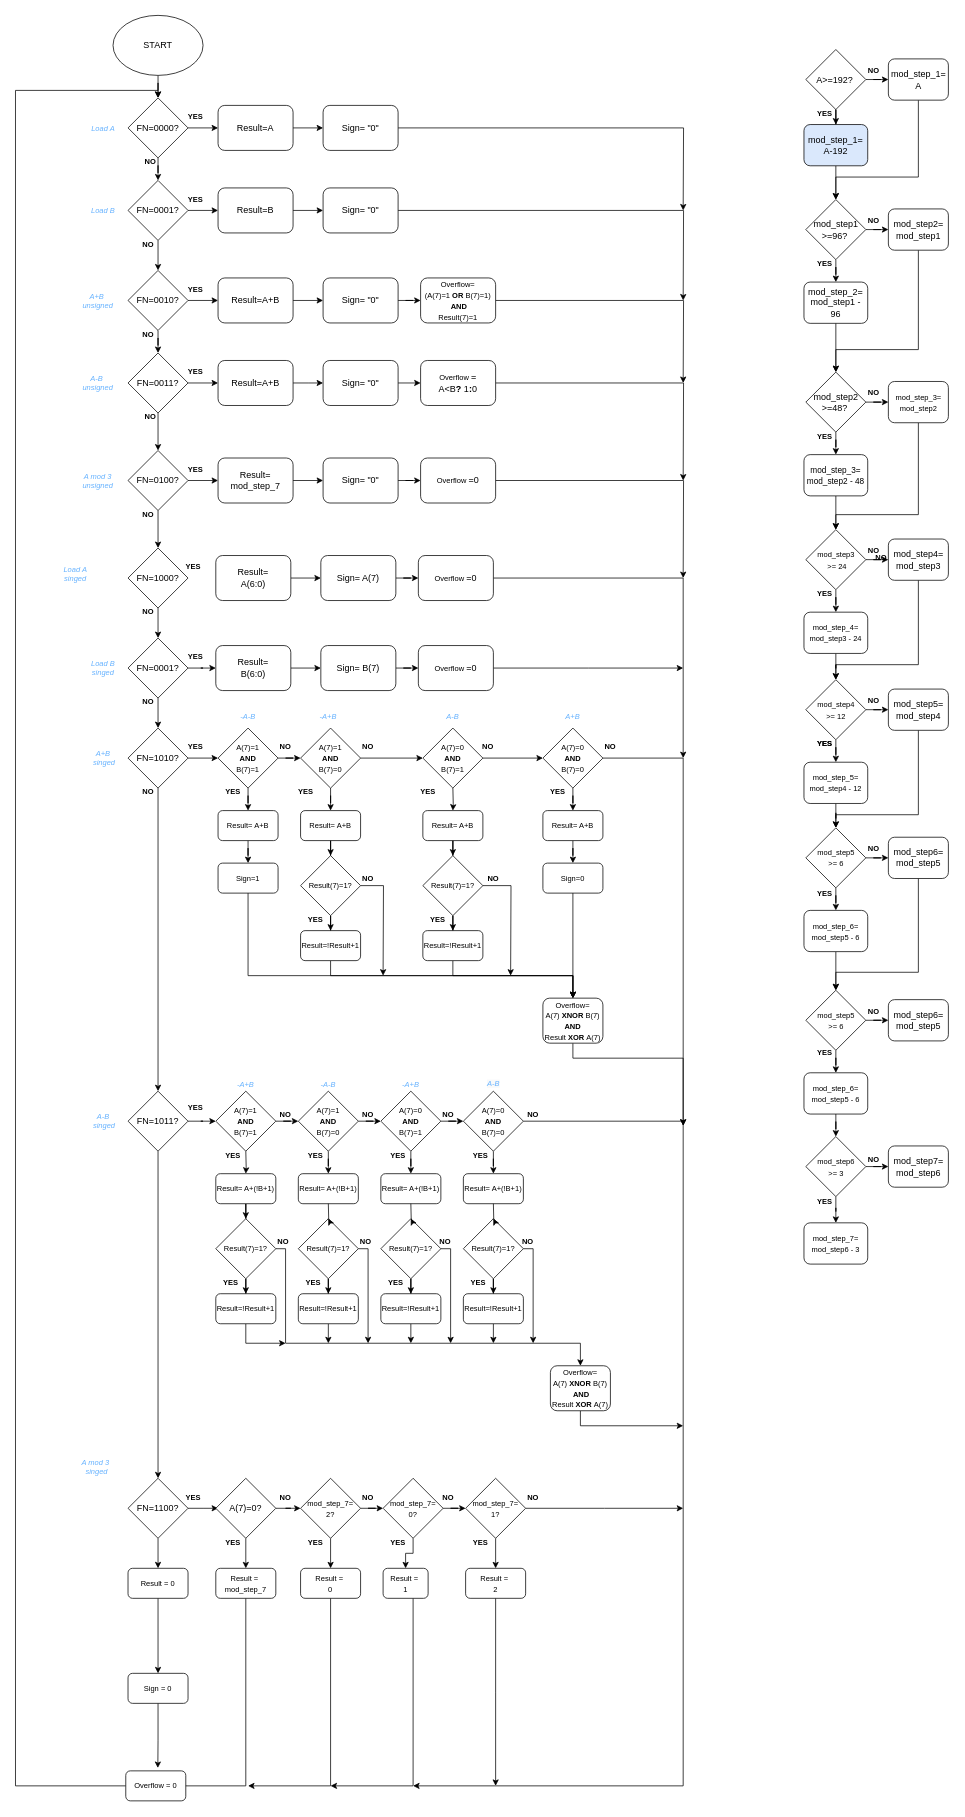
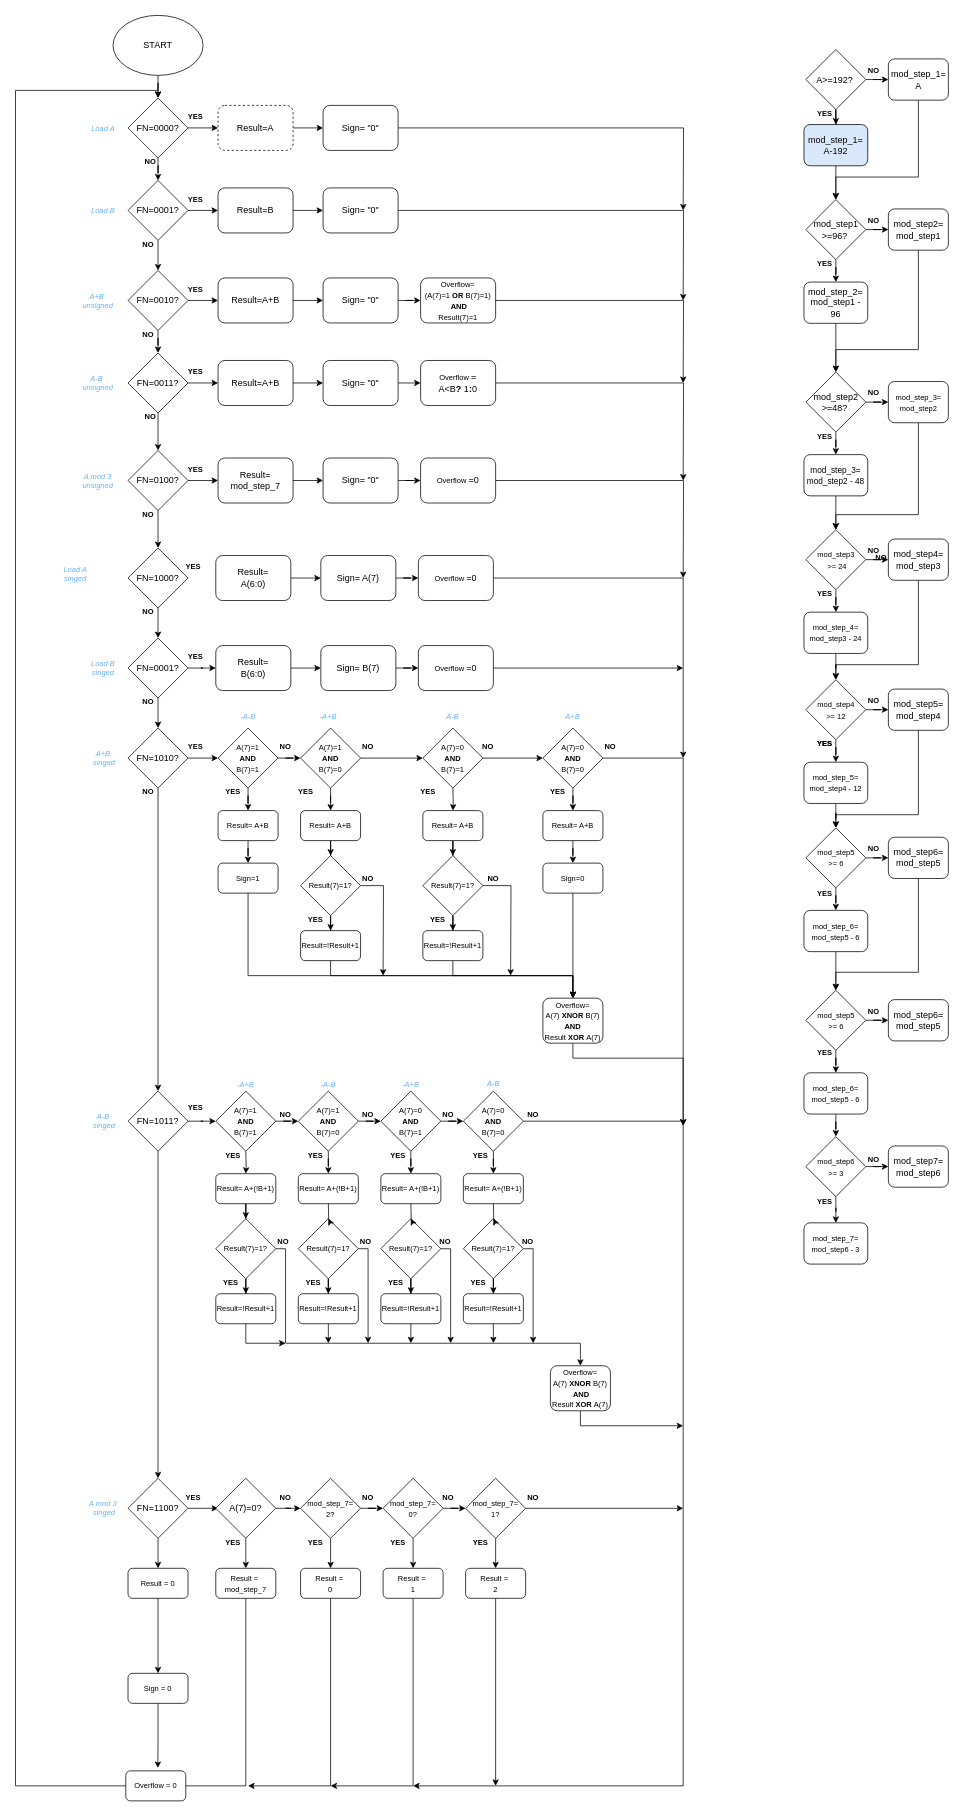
node "Result=A": style solid -> dashed
node "A mod 3 singed": moved (96, 1467) -> (103, 1508)
node "Result = 1": size 45x30 -> 60x30
